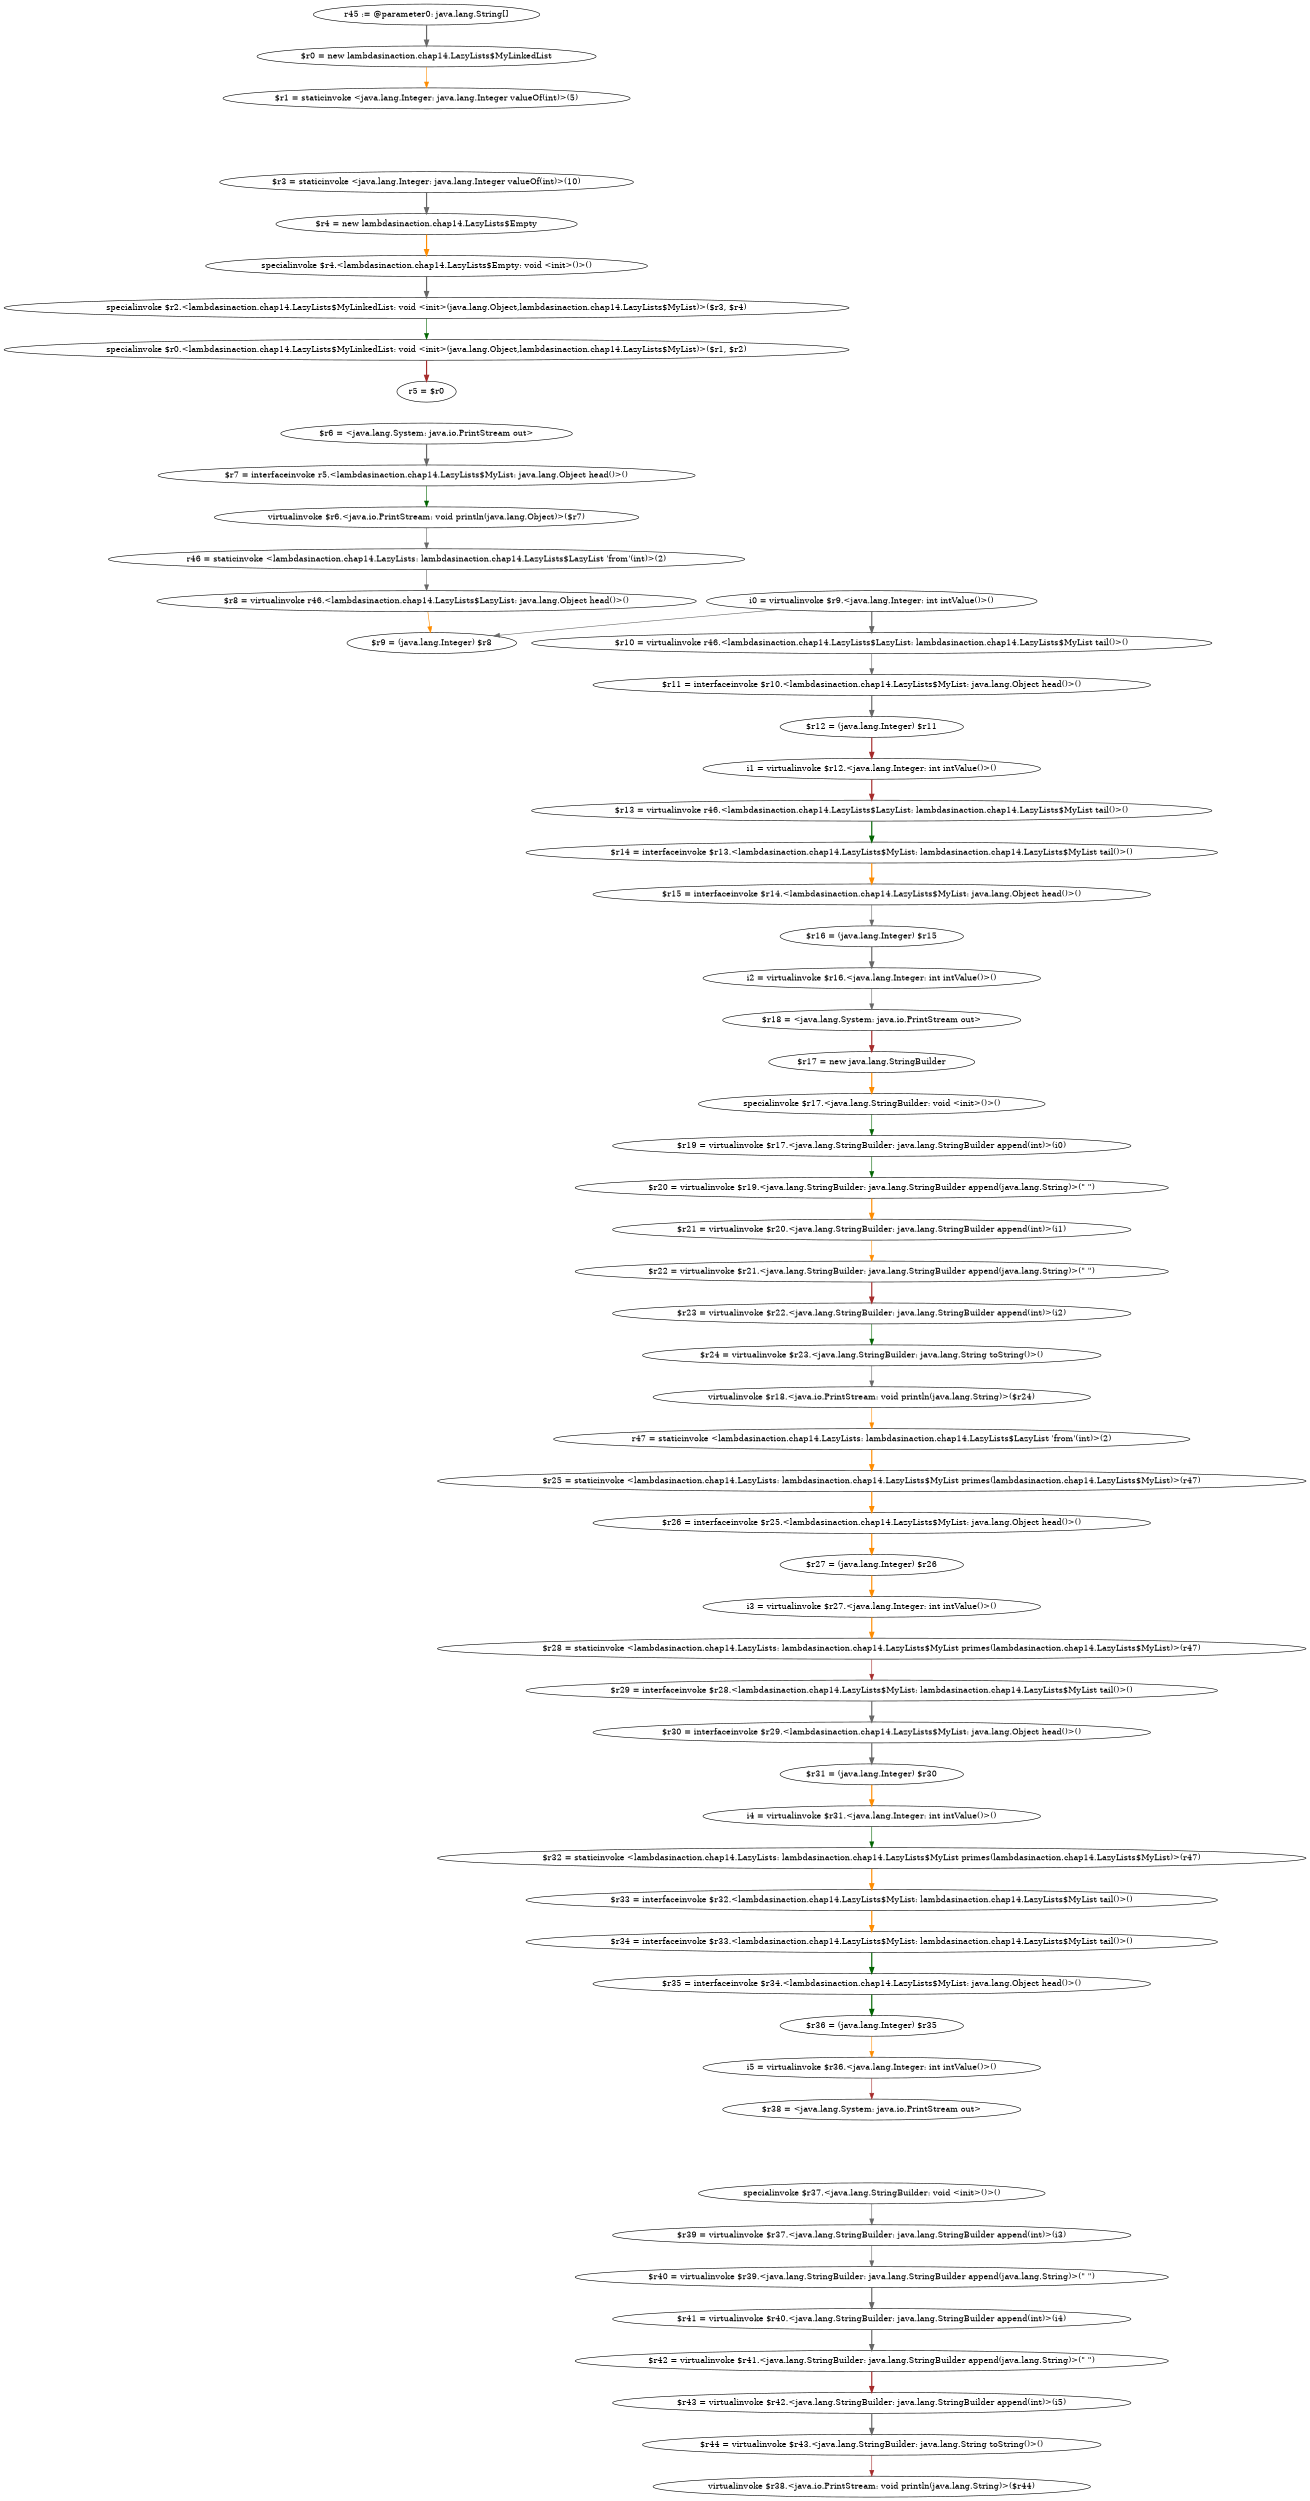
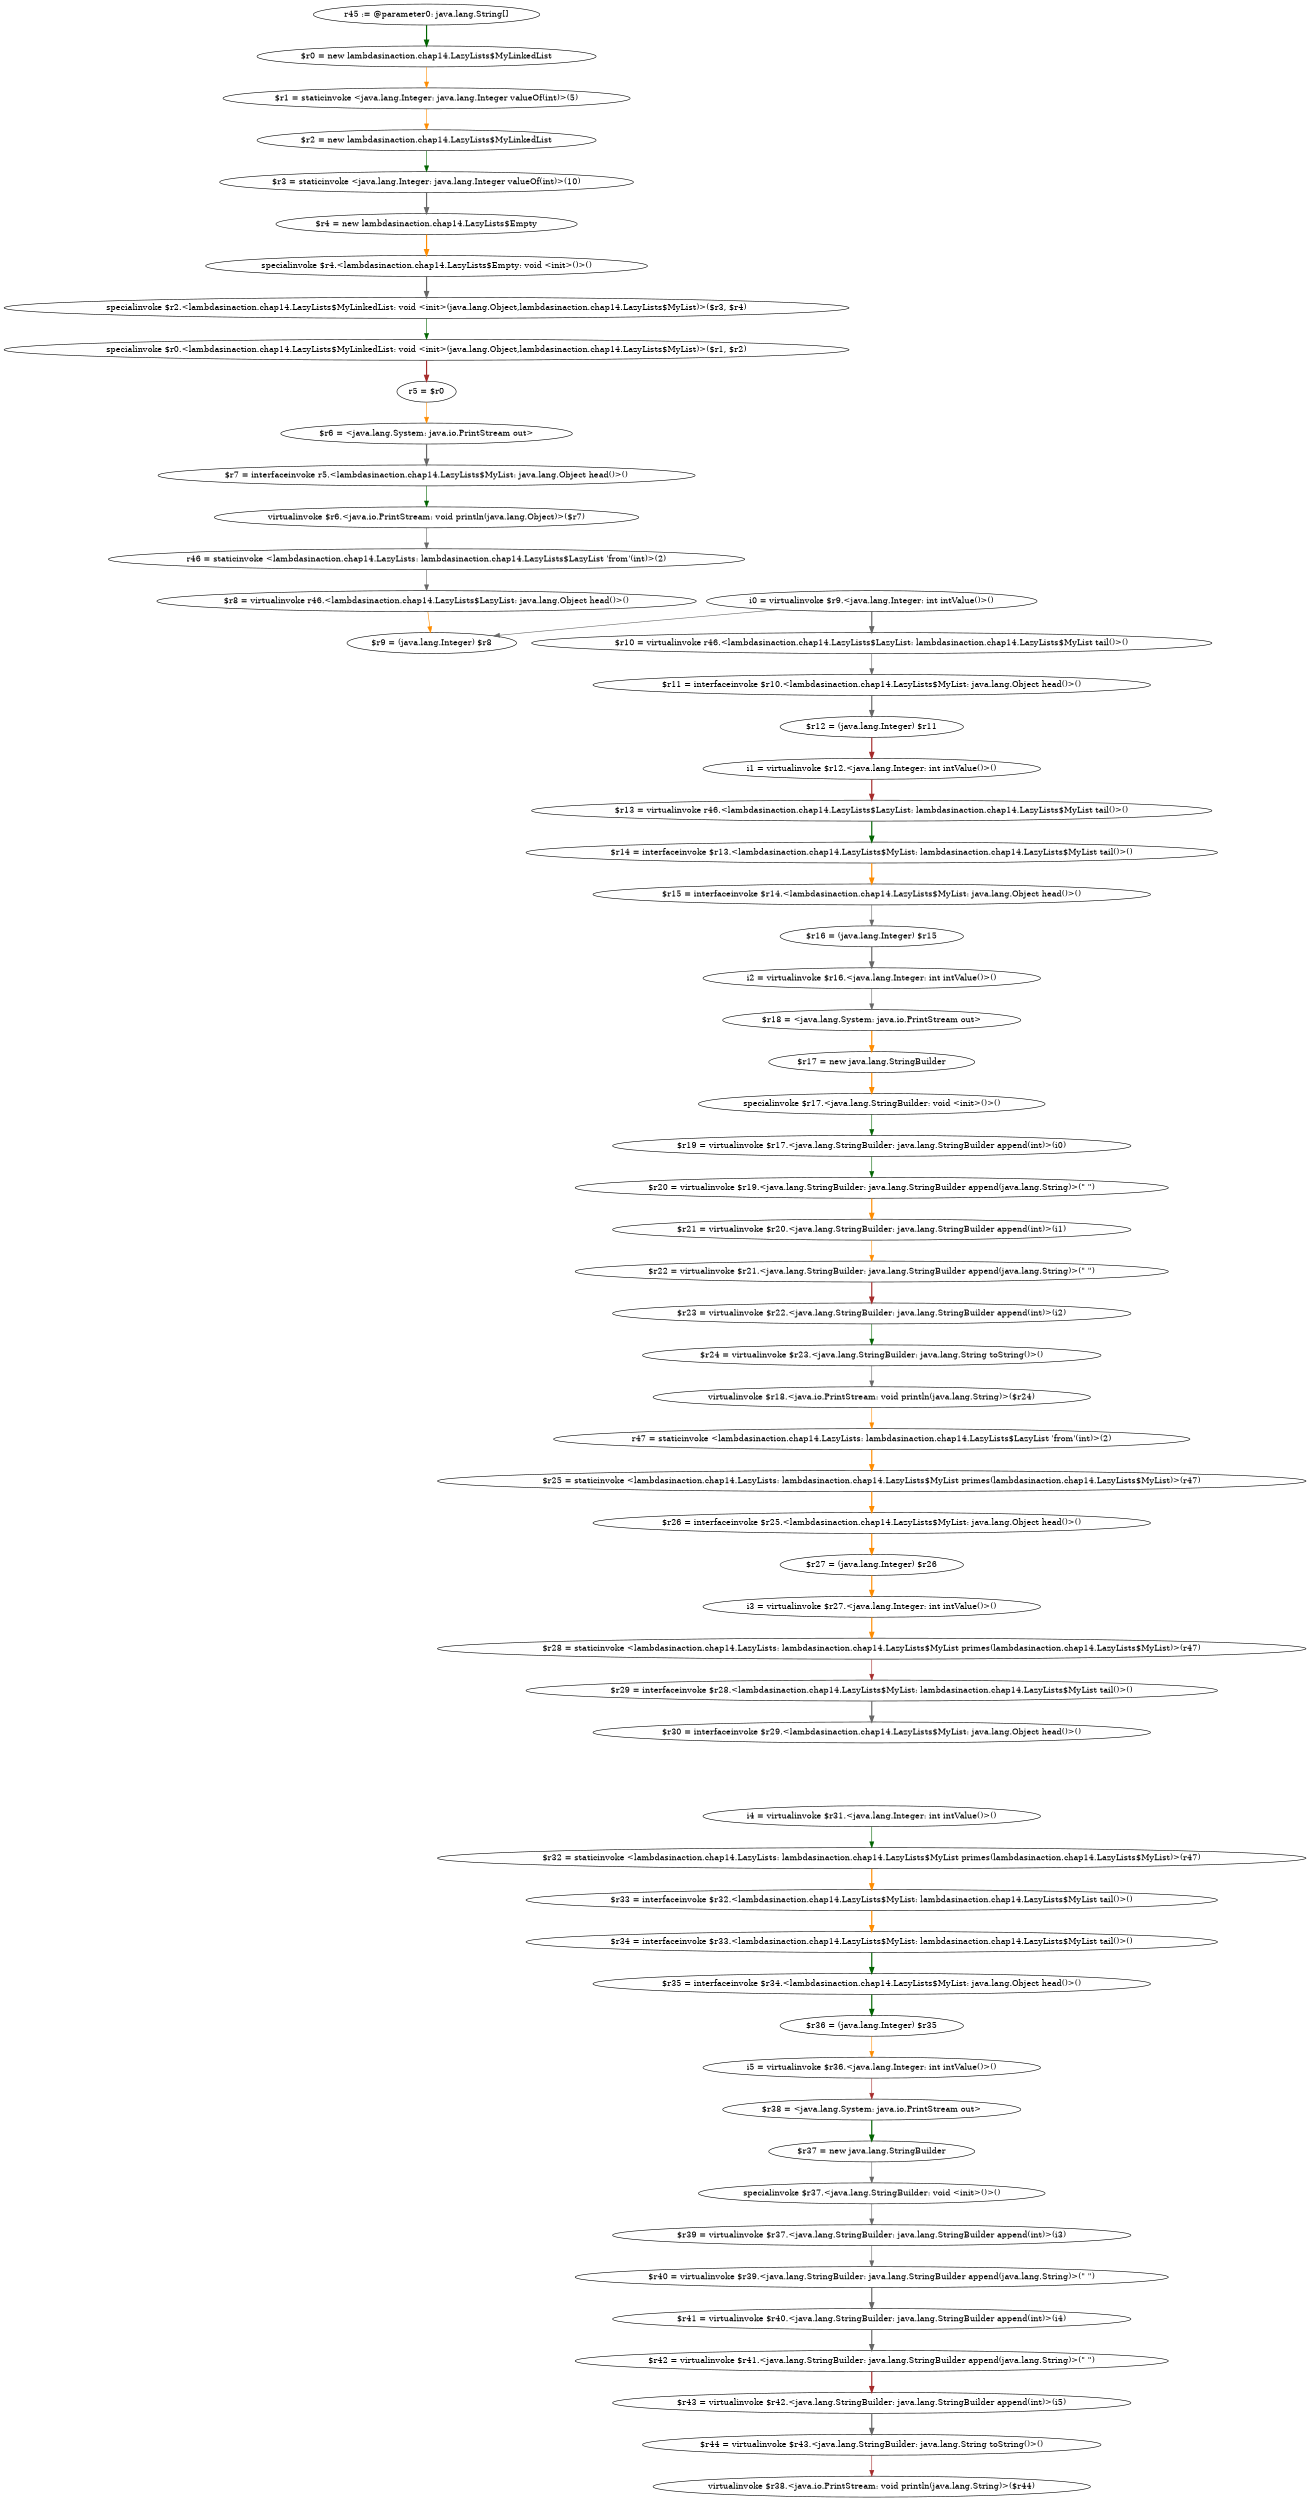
edge "r45 := @parameter0: java.lang.String[]" -> "$r0 = new lambdasinaction.chap14.LazyLists$MyLinkedList": color gray40 -> darkgreen
node "$r2 = new lambdasinaction.chap14.LazyLists$MyLinkedList": added
edge "r5 = $r0" -> "$r6 = <java.lang.System: java.io.PrintStream out>": added
edge "$r18 = <java.lang.System: java.io.PrintStream out>" -> "$r17 = new java.lang.StringBuilder": color brown -> darkorange
node "$r31 = (java.lang.Integer) $r30": removed
node "$r37 = new java.lang.StringBuilder": added
